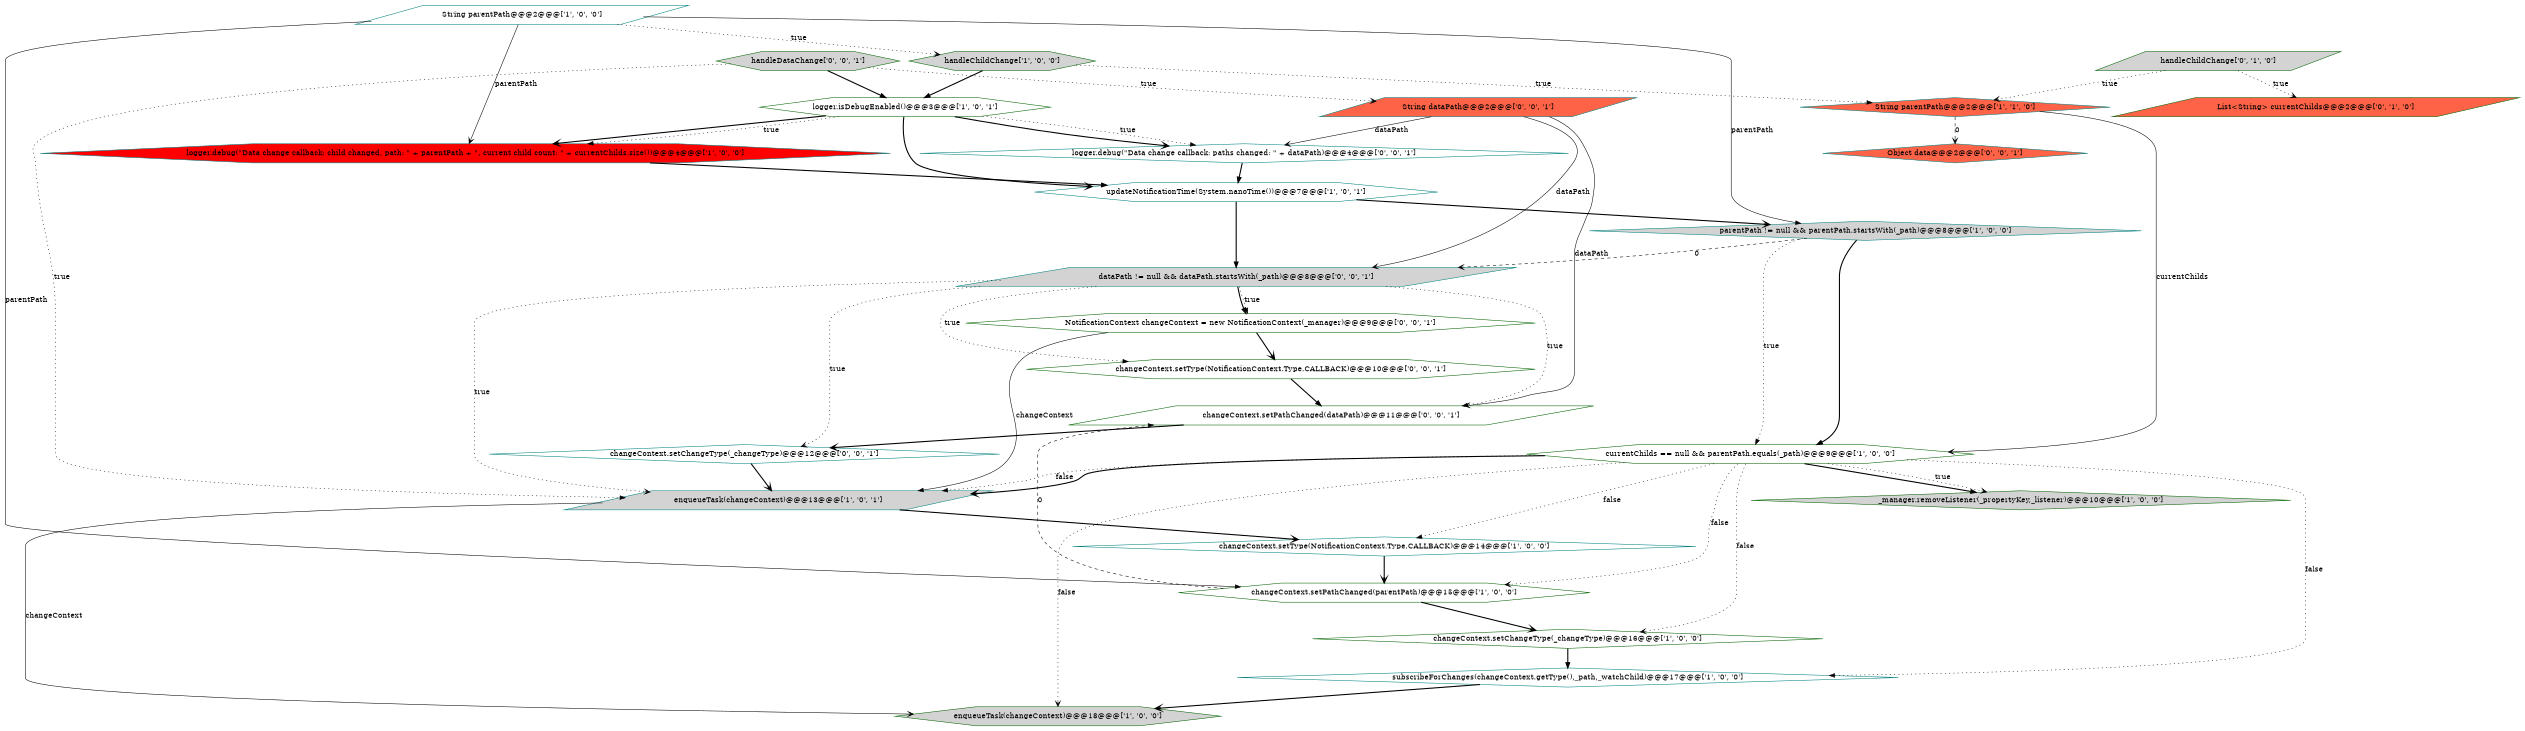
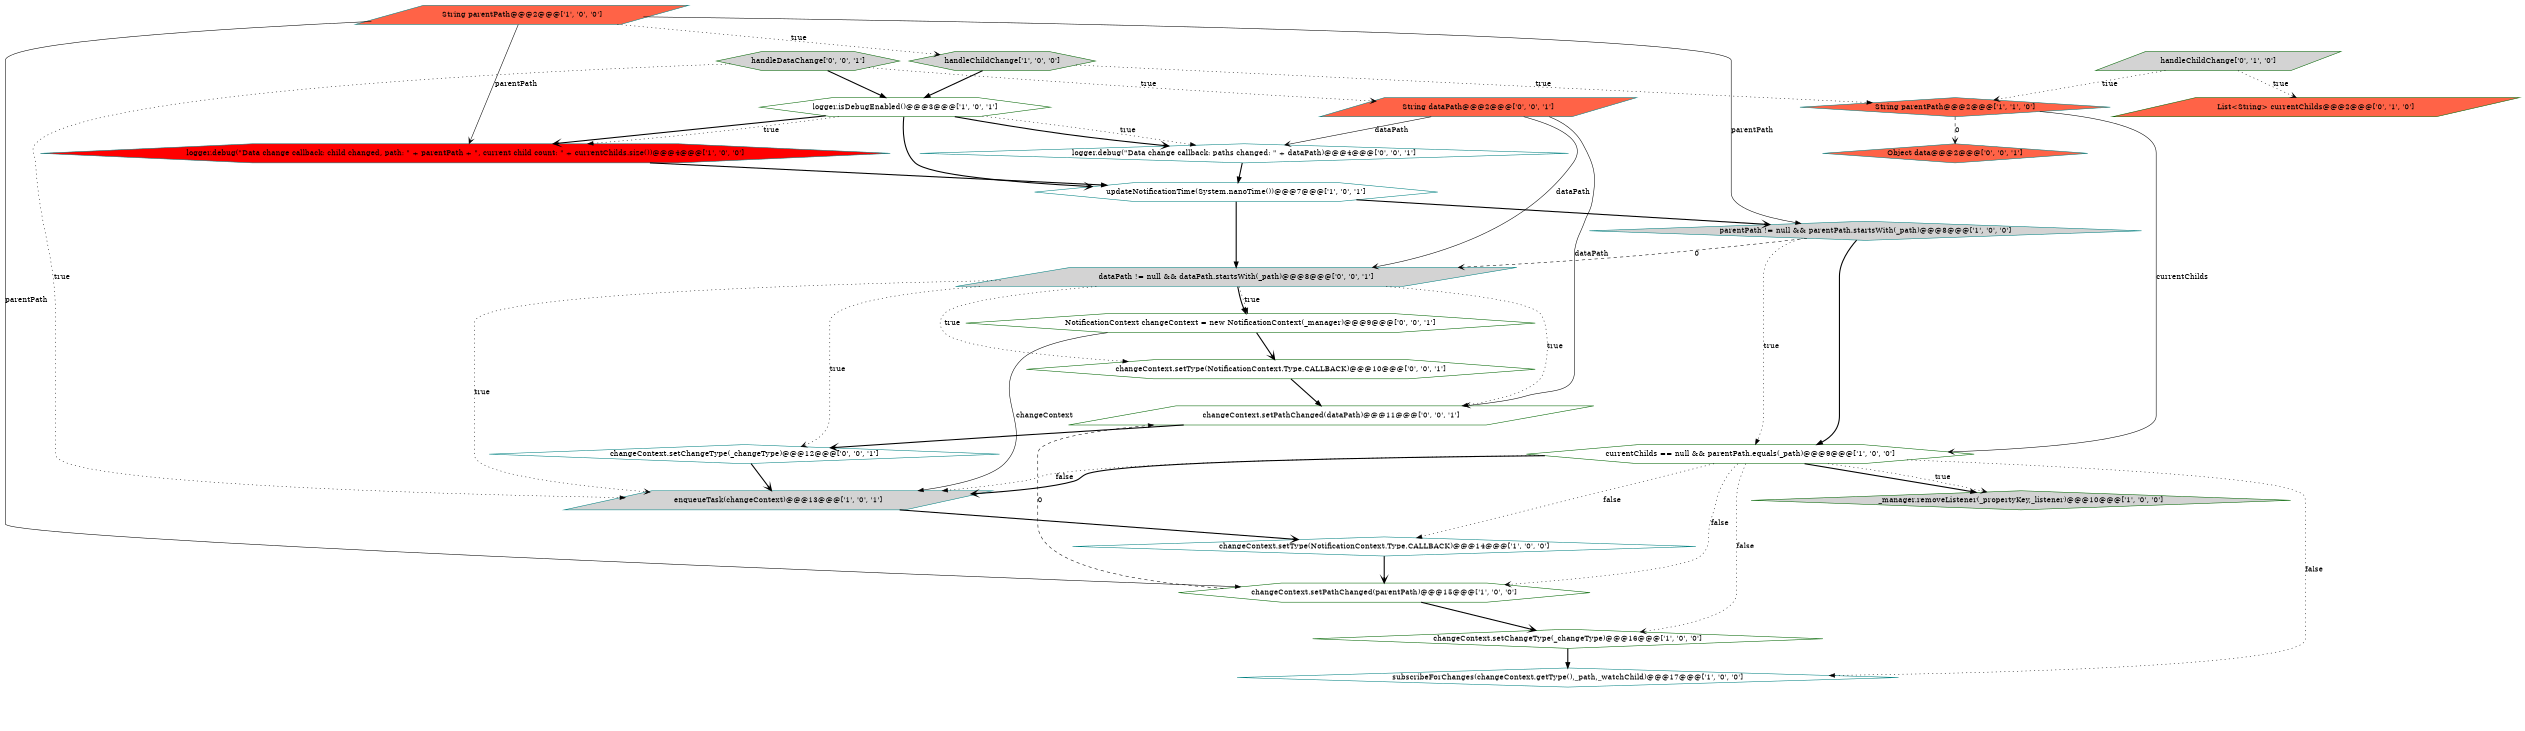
node "String parentPath@@@2@@@['1', '0', '0']": fillcolor white -> tomato
node "enqueueTask(changeContext)@@@18@@@['1', '0', '0']": removed
